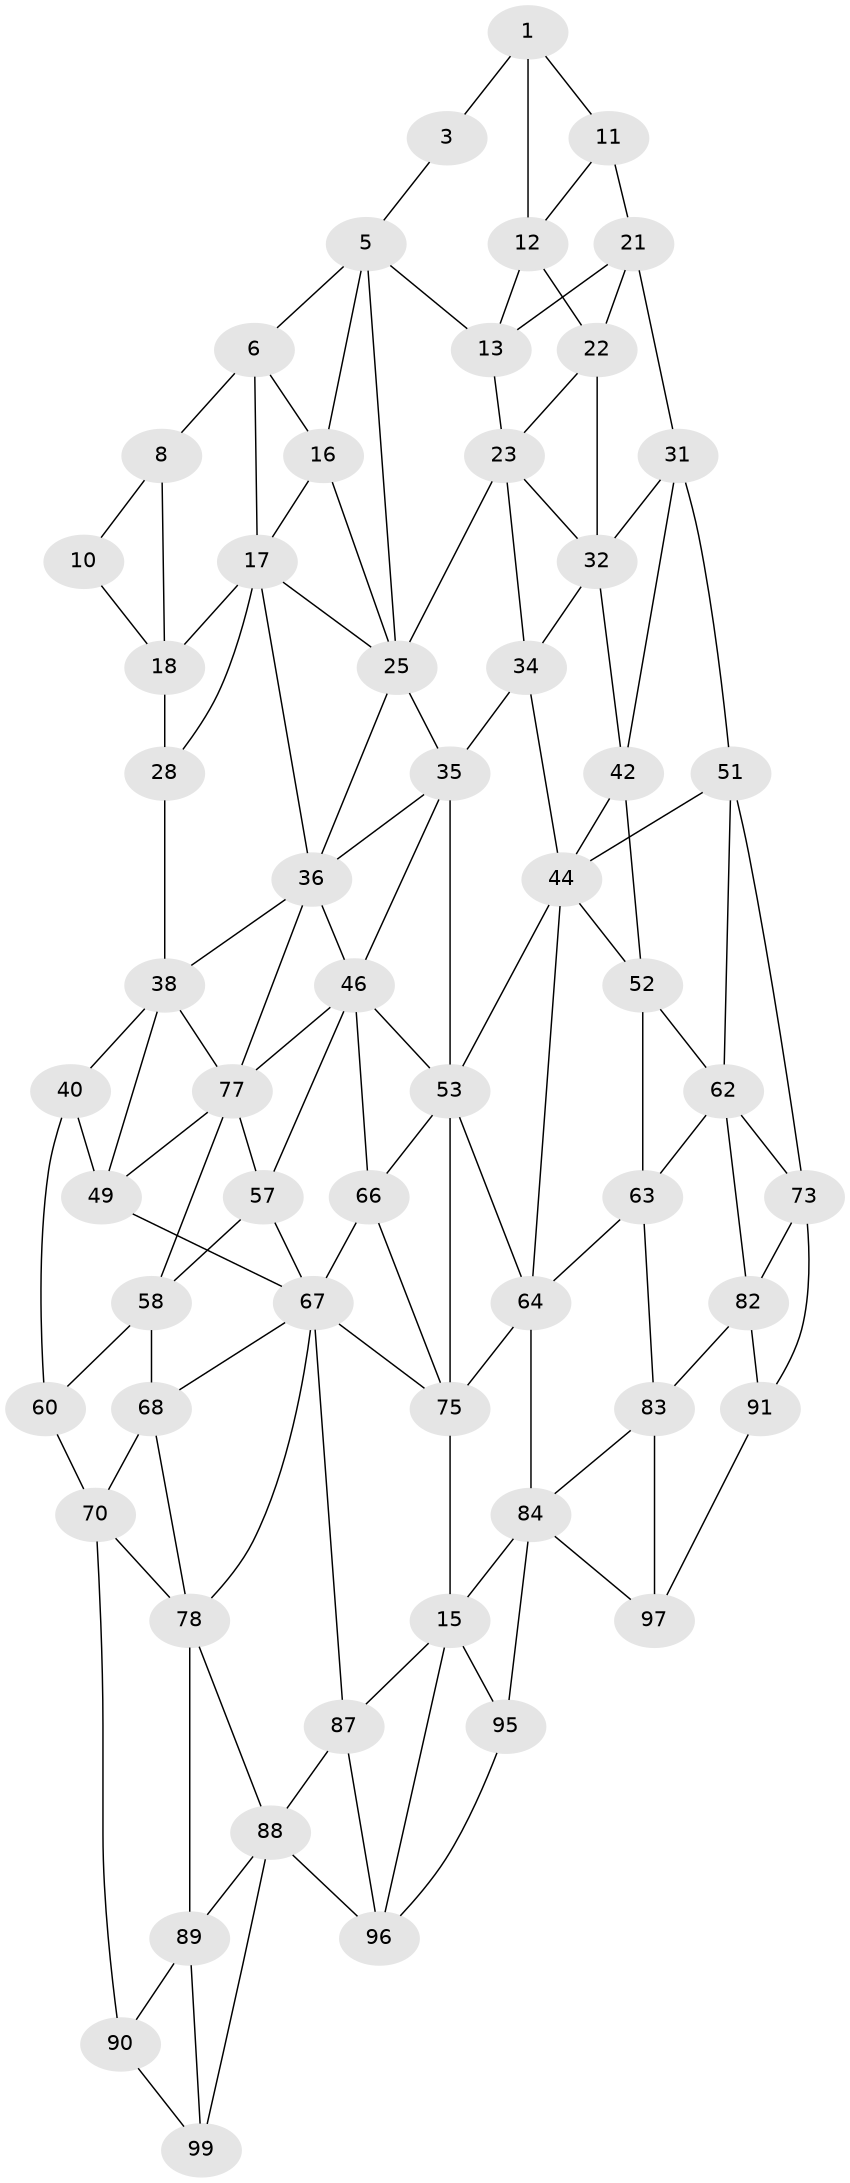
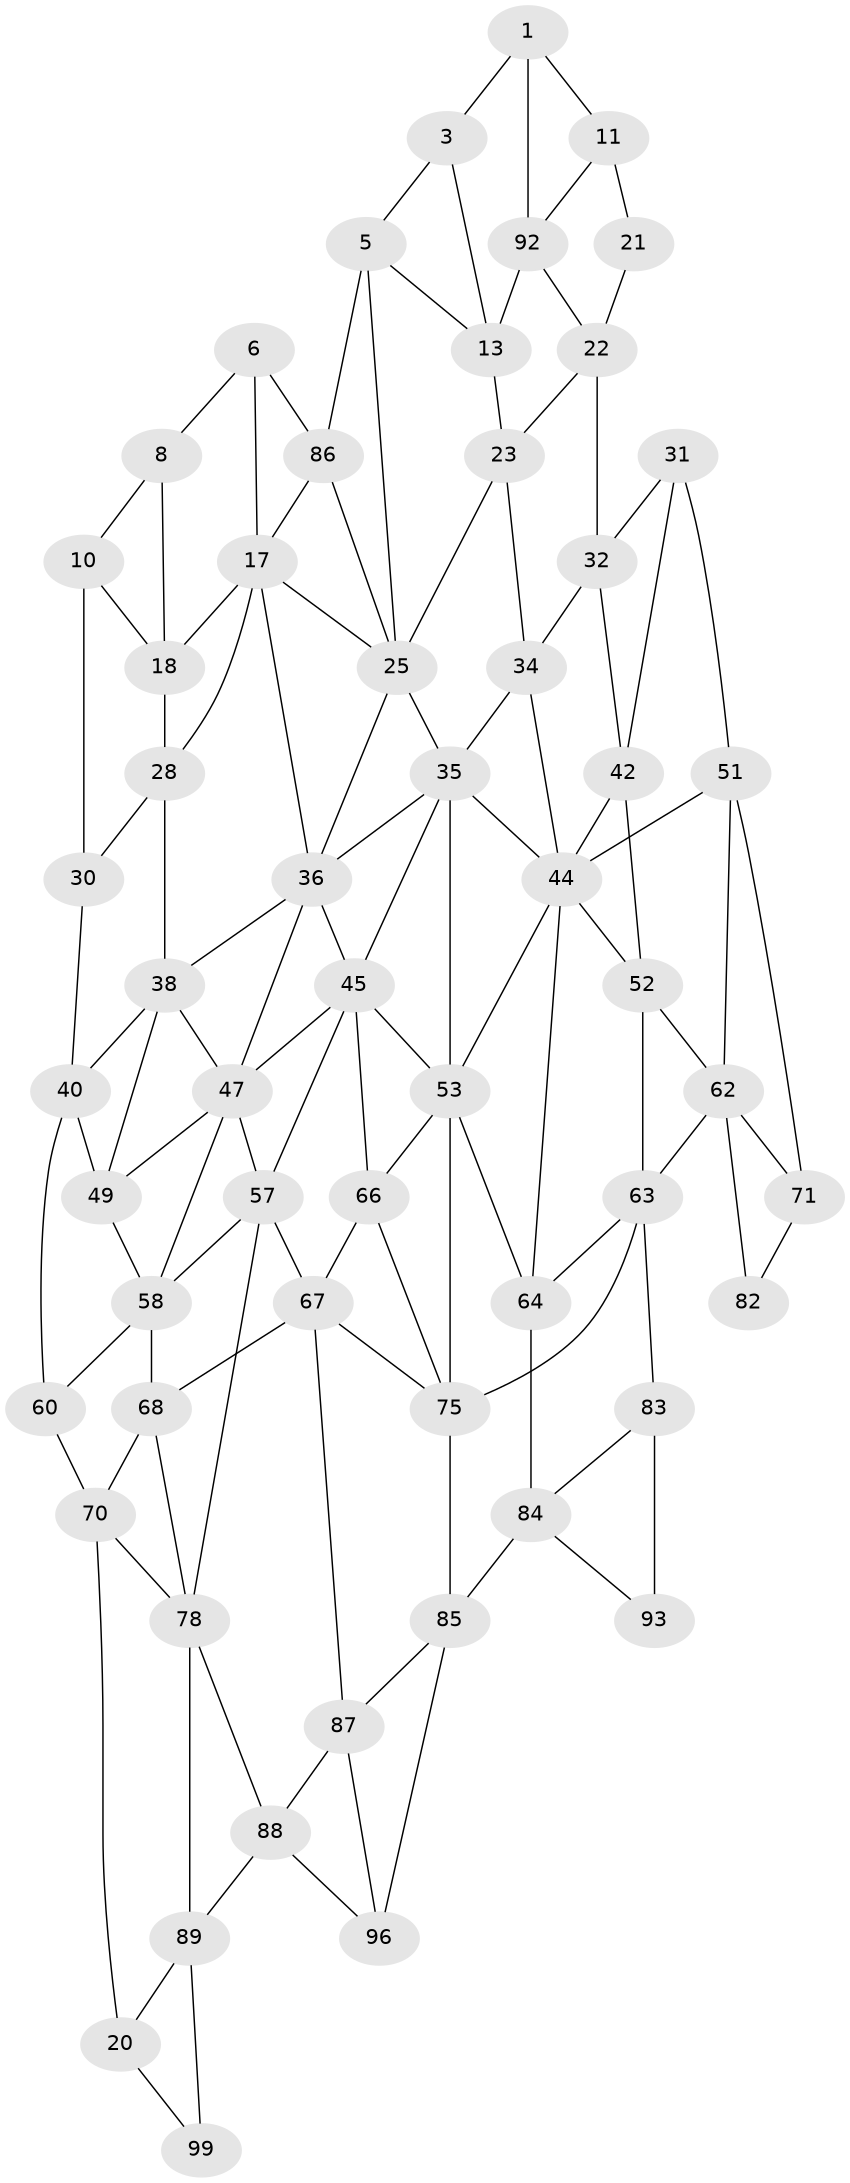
node "12": label "12" -> "92"
edge "21" -- "13": now "3" -- "13"
edge "5" -- "6": removed
edge "21" -- "31": removed
node "16": label "16" -> "86"
edge "23" -- "32": removed
edge "35" -- "44": added
node "30": added
node "46": label "46" -> "45"
node "77": label "77" -> "47"
node "73": label "73" -> "71"
edge "49" -- "67": now "49" -- "58"
edge "64" -- "75": now "63" -- "75"
edge "82" -- "83": removed
node "91": removed
edge "67" -- "78": now "57" -- "78"
node "15": label "15" -> "85"
node "97": label "97" -> "93"
node "95": removed
edge "88" -- "99": removed
node "90": label "90" -> "20"
